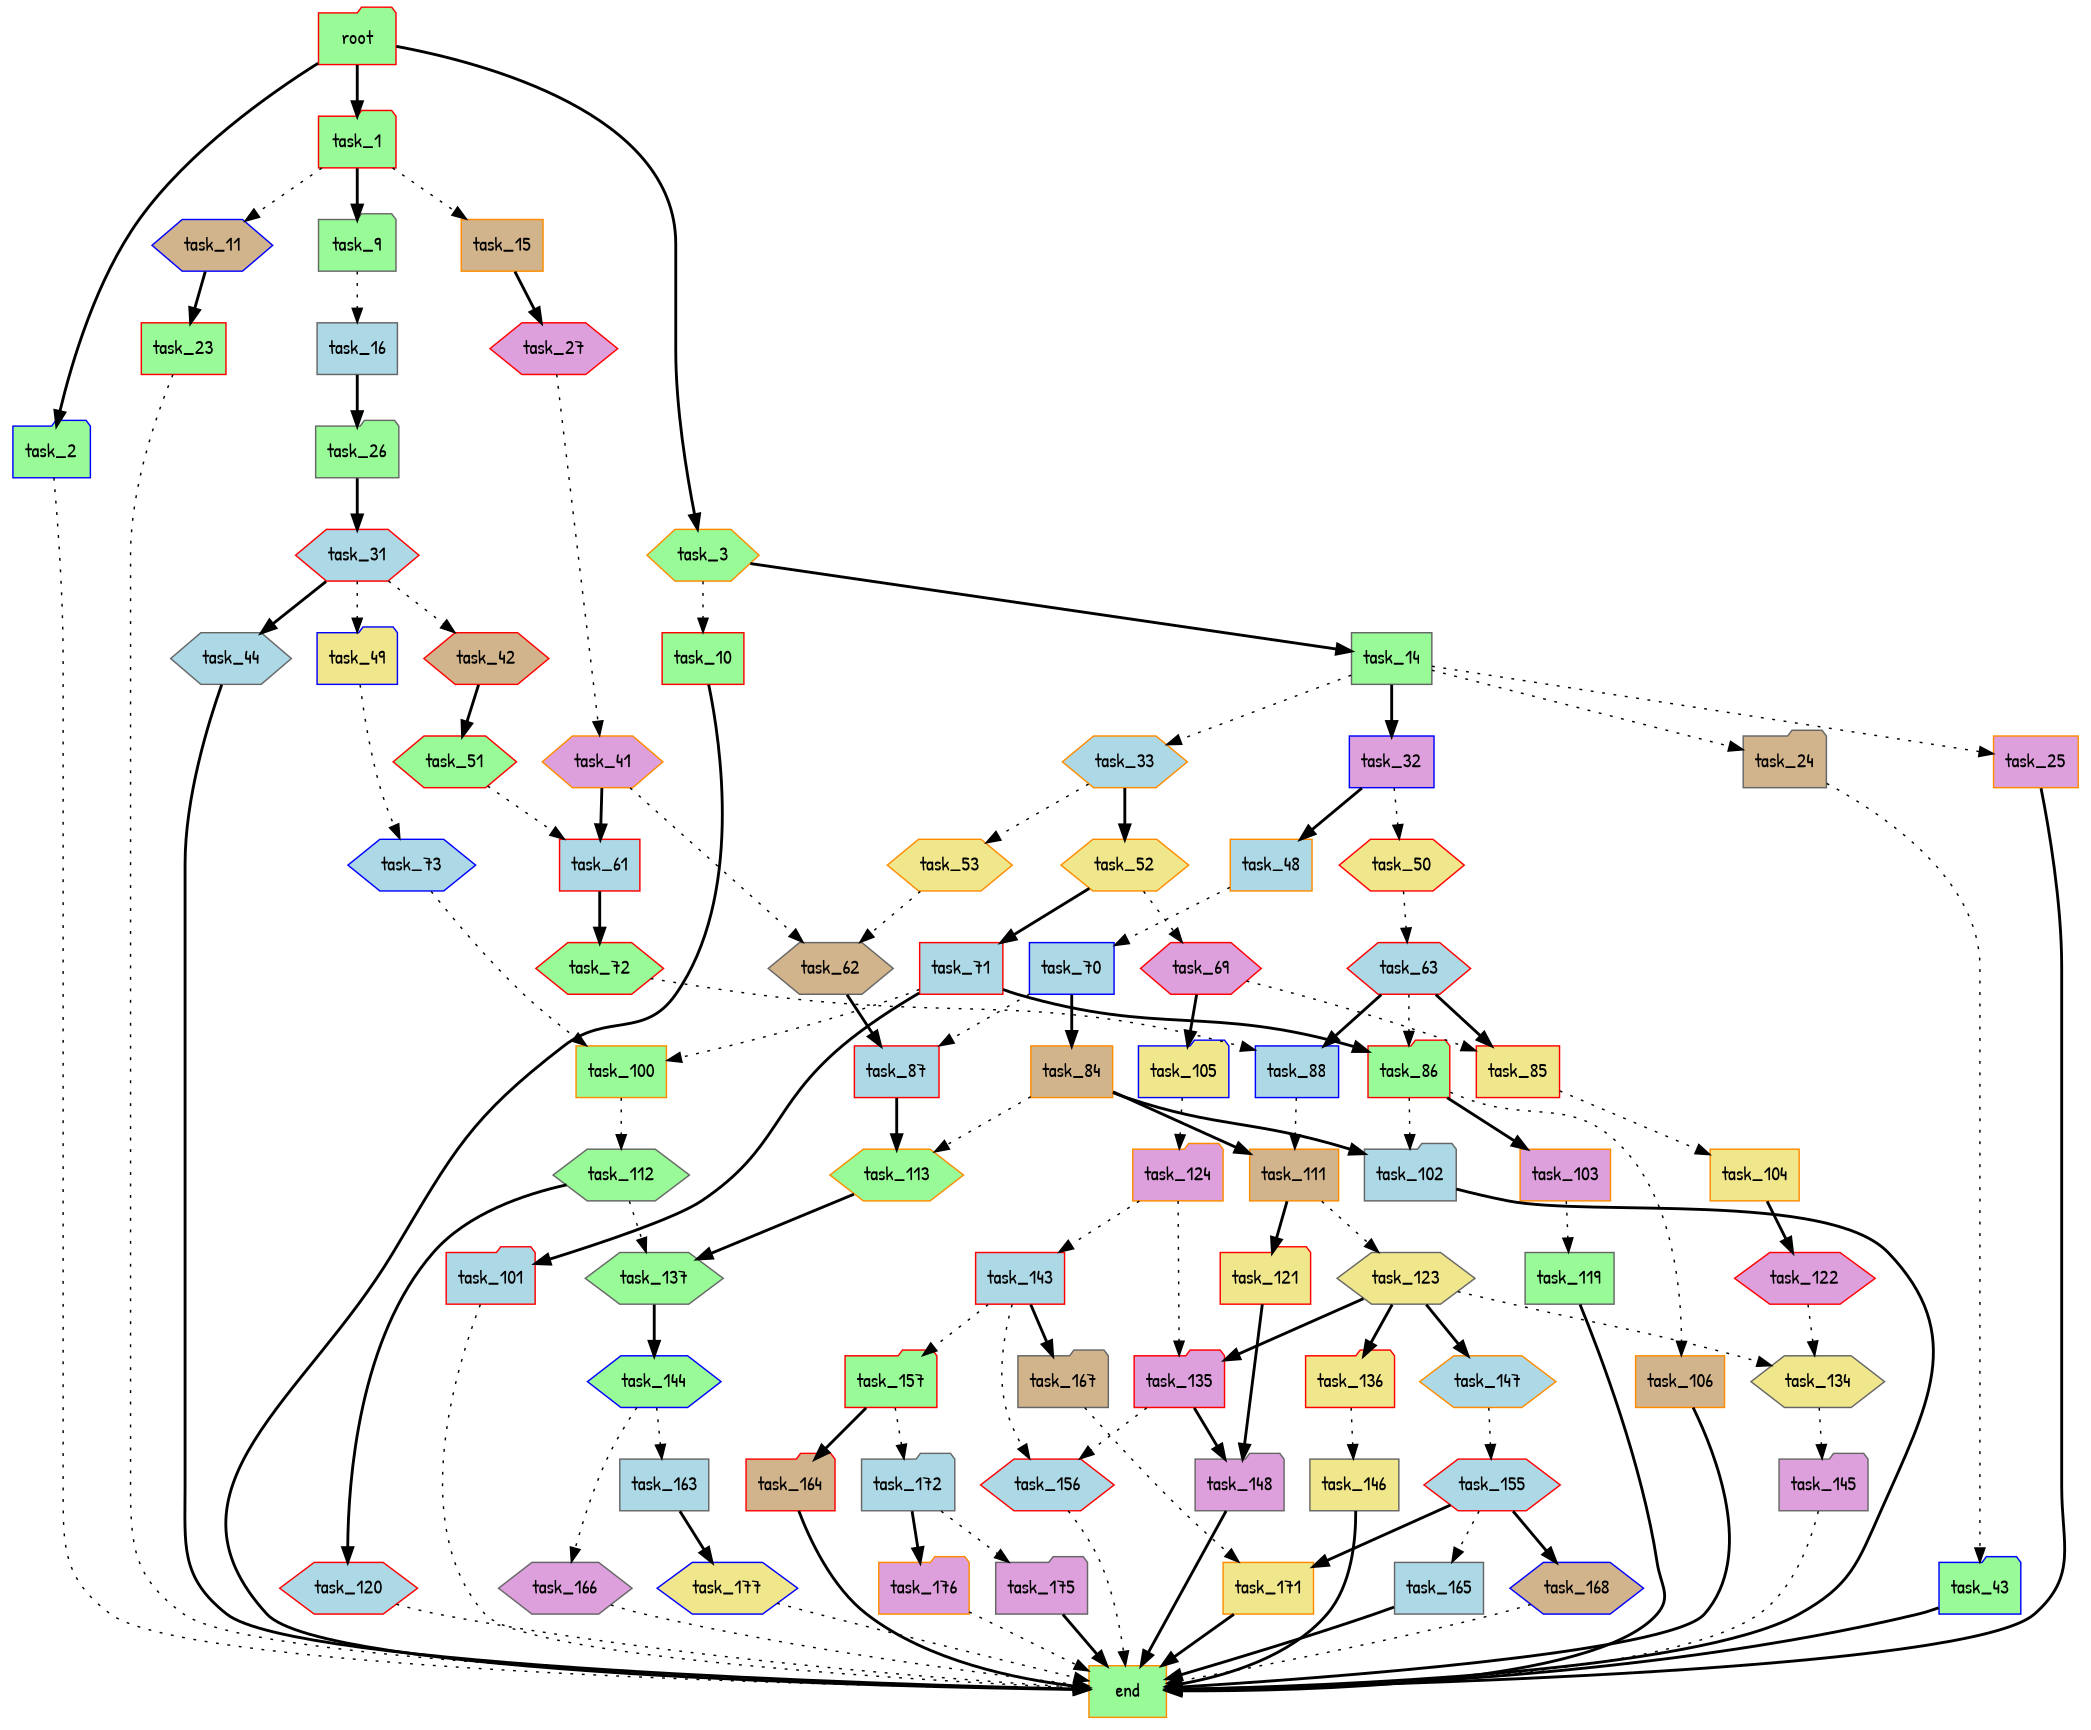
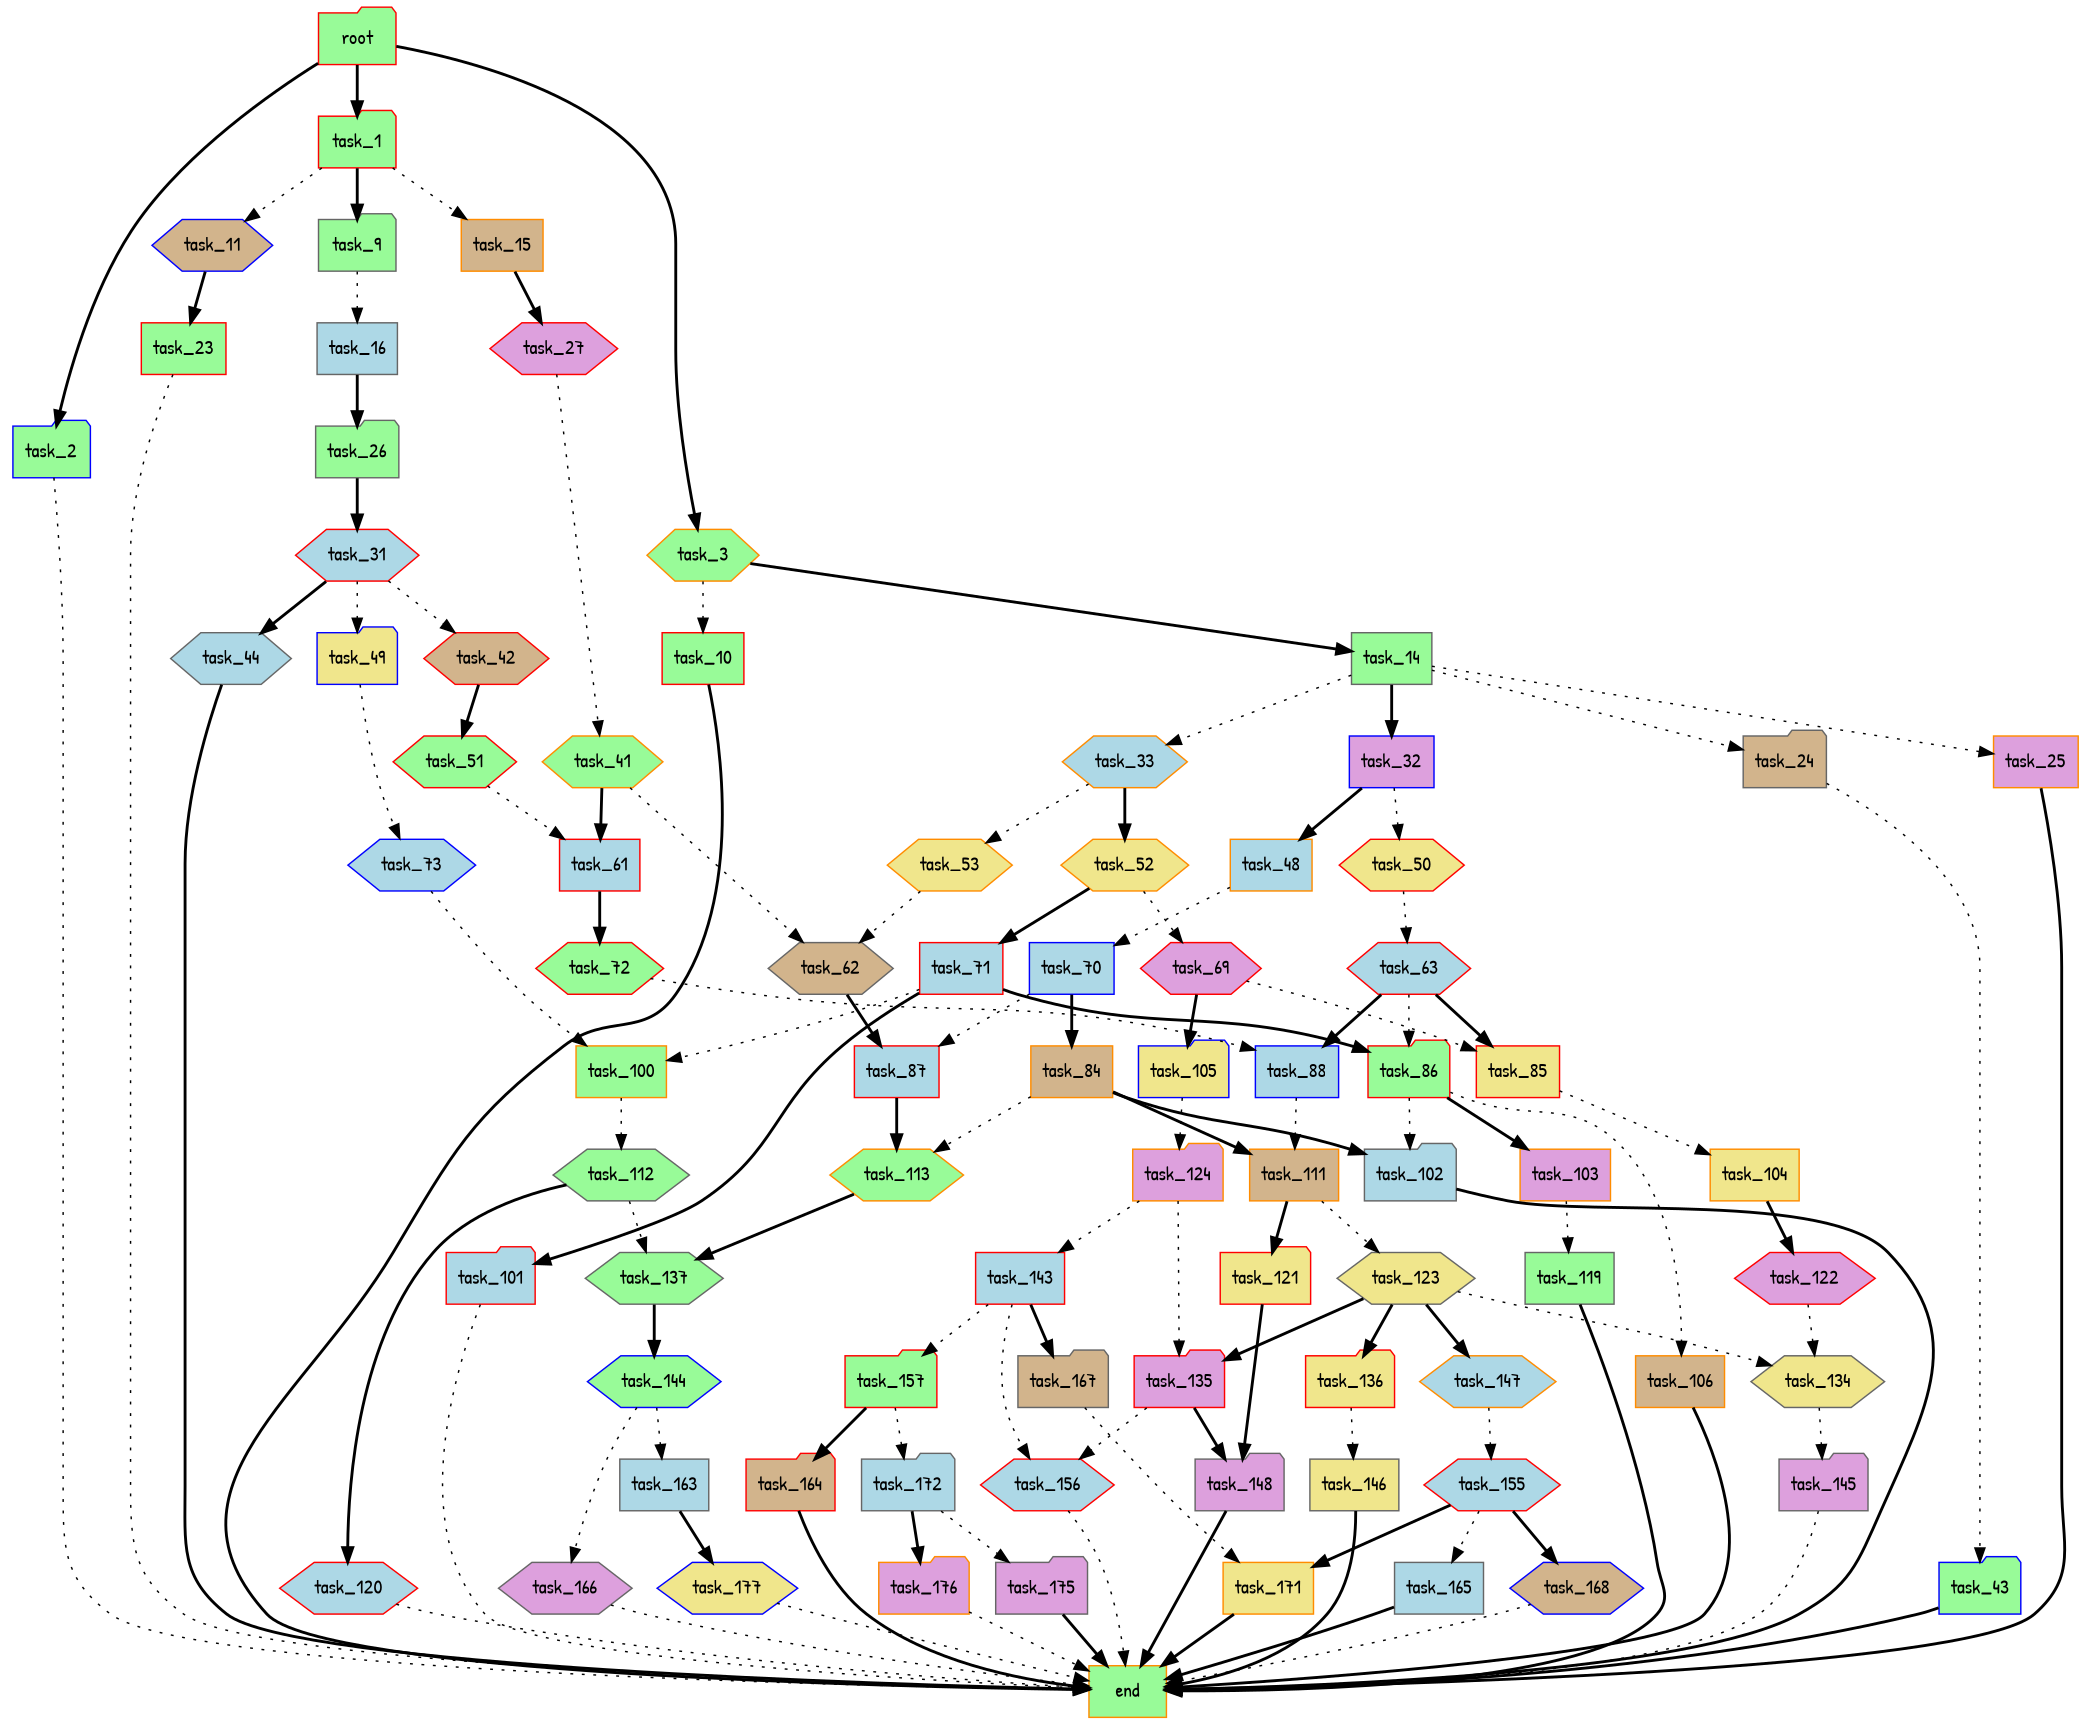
node "task_41": fillcolor plum -> palegreen
